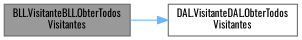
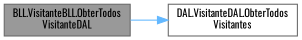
node "BLL.VisitanteBLL.ObterTodos Visitantes": label "BLL.VisitanteBLL.ObterTodos Visitantes" -> "BLL.VisitanteBLL.ObterTodos VisitanteDAL"
